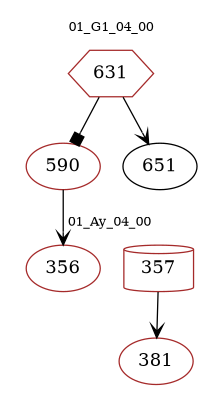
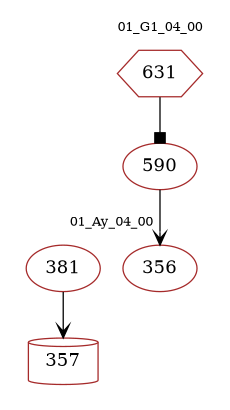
node "651": removed
edge "357" -> "381": reversed
